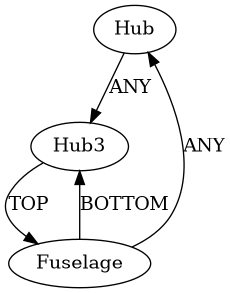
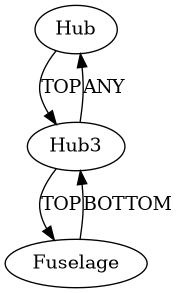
edge "Hub" -> "Hub3": label "ANY" -> "TOP"
edge "Fuselage" -> "Hub": now "Hub3" -> "Hub"
